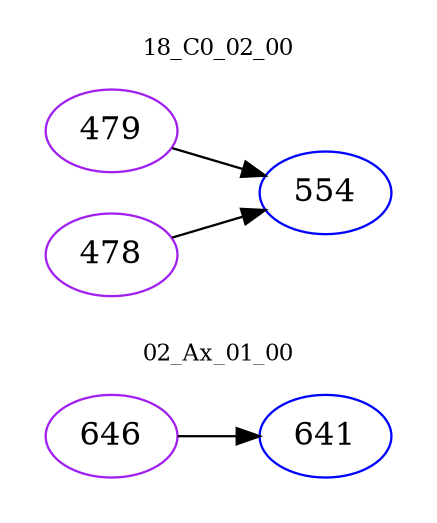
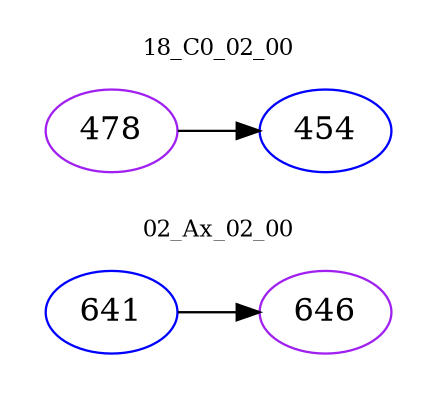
node "479": removed
node "554": label "554" -> "454"
cluster "02_Ax_01_00": label "02_Ax_01_00" -> "02_Ax_02_00"
edge "646" -> "641": reversed
